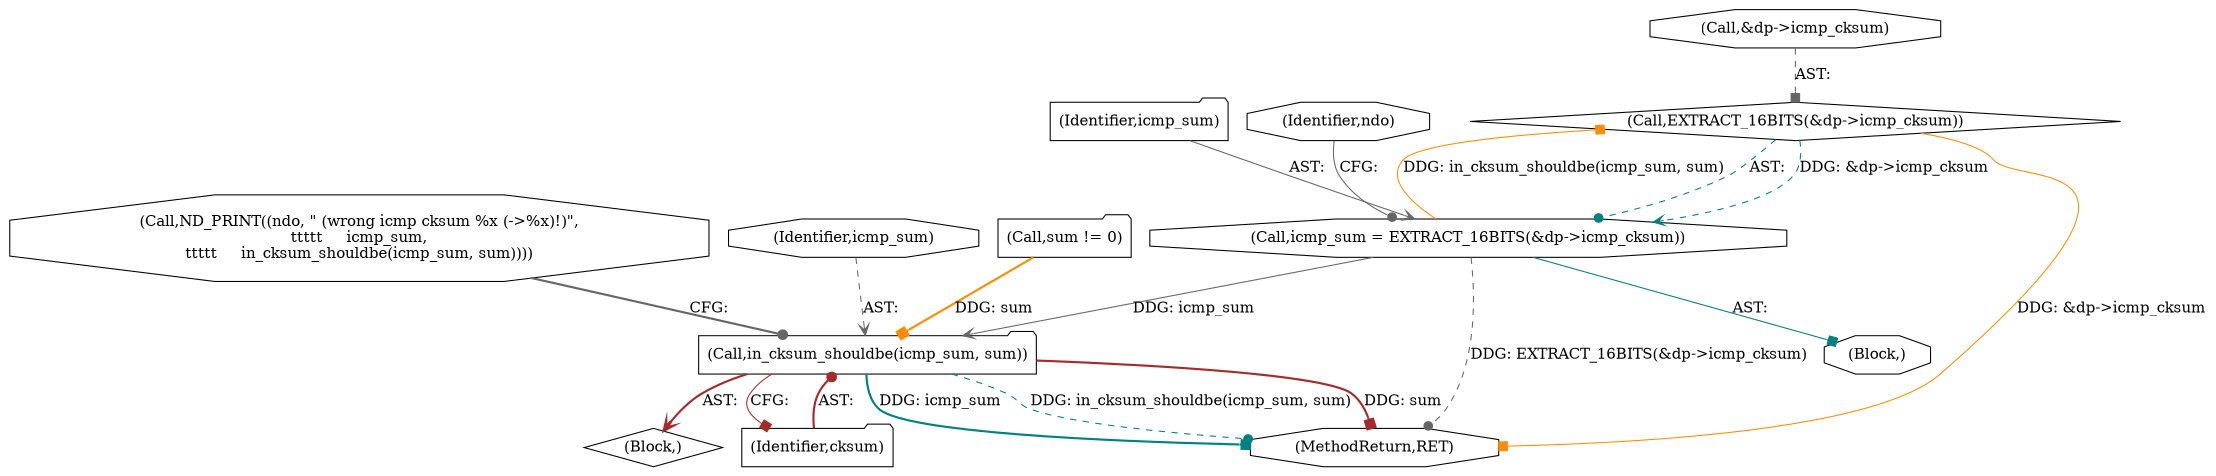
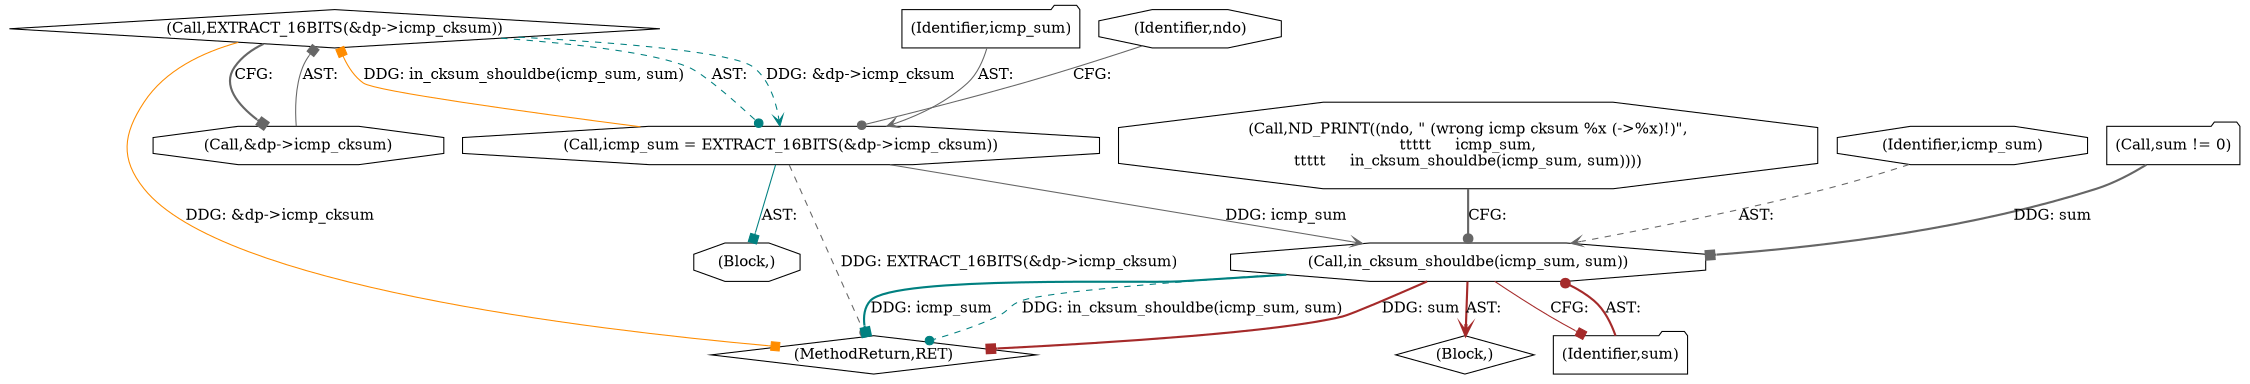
edge "(Call,&dp->icmp_cksum)" -> "(Call,EXTRACT_16BITS(&dp->icmp_cksum))": style dashed -> solid
edge "(Call,EXTRACT_16BITS(&dp->icmp_cksum))" -> "(Call,&dp->icmp_cksum)": added, label "CFG:"
edge "(Call,sum != 0)" -> "(Call,in_cksum_shouldbe(icmp_sum, sum))": color darkorange -> gray40
node "(Call,in_cksum_shouldbe(icmp_sum, sum))": shape folder -> octagon
node "(Identifier,cksum)": label "(Identifier,cksum)" -> "(Identifier,sum)"
node "(MethodReturn,RET)": shape octagon -> diamond
